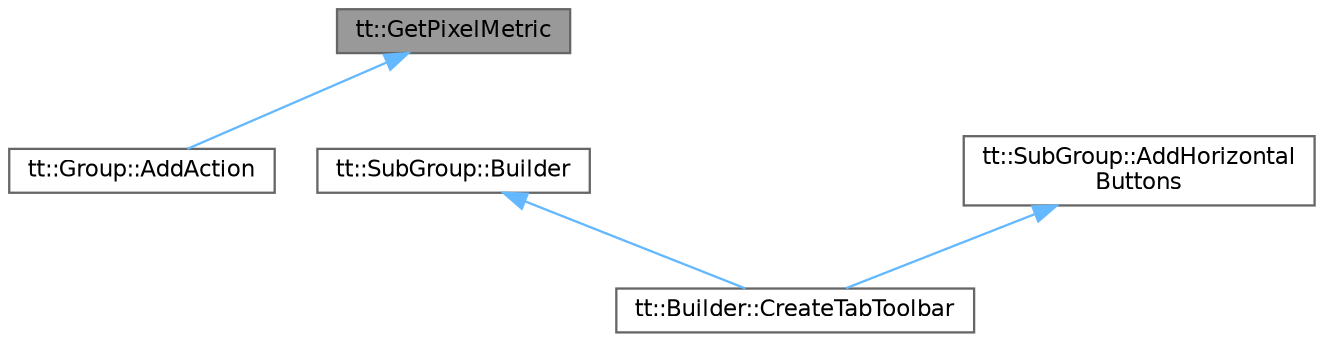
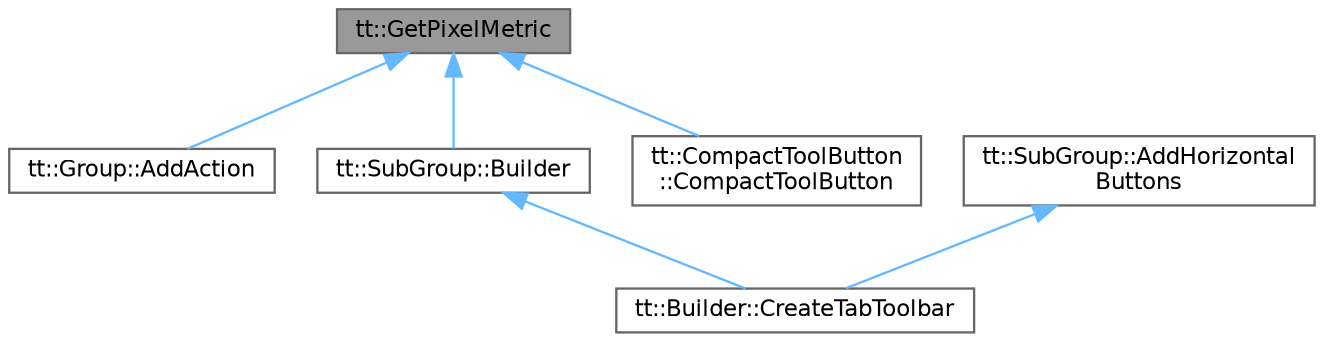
edge "tt::SubGroup::Builder" -> "tt::GetPixelMetric": added
node "tt::CompactToolButton ::CompactToolButton": added
